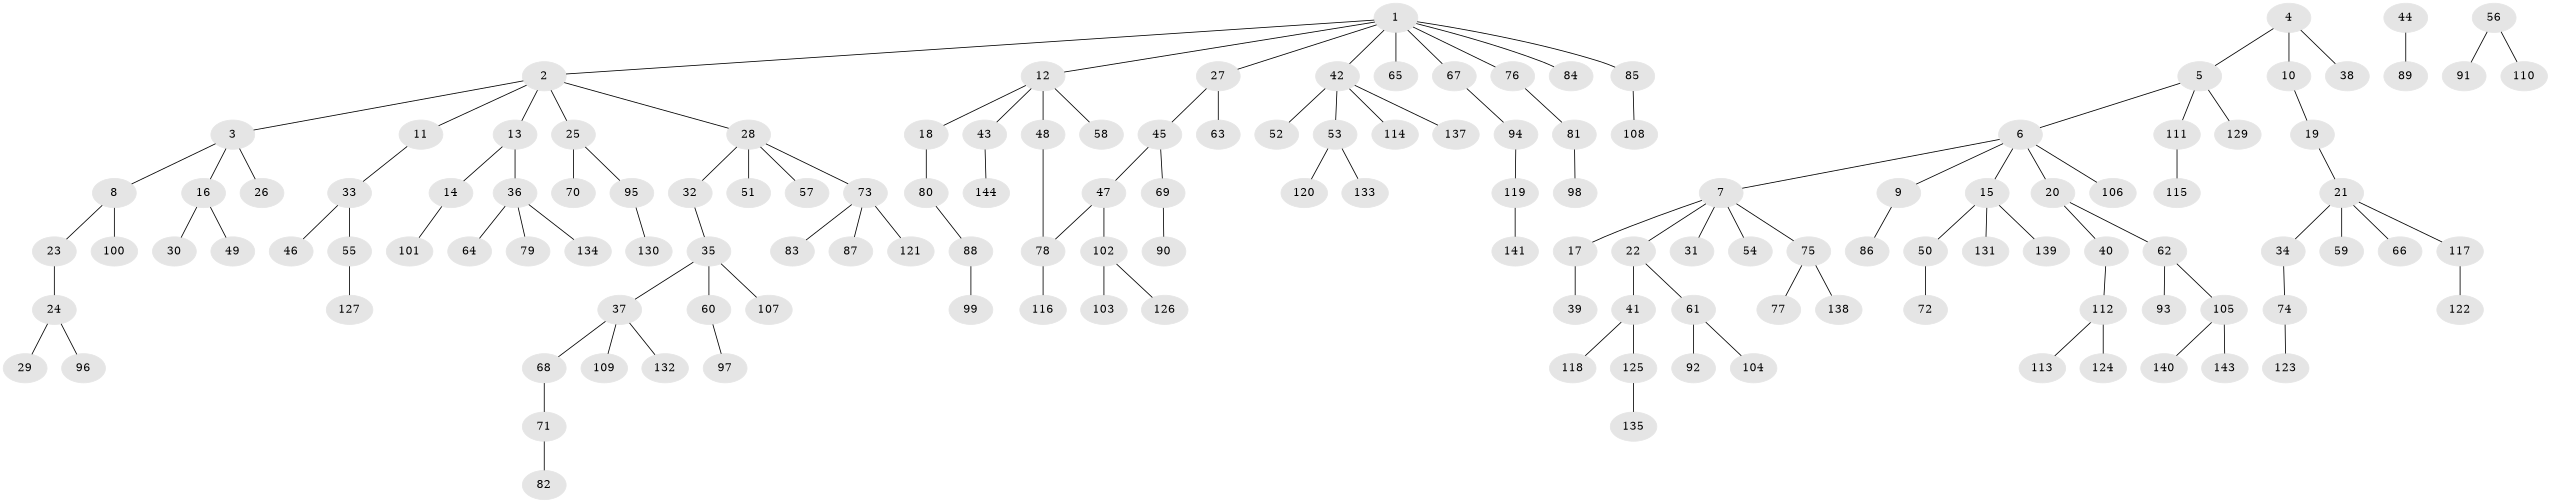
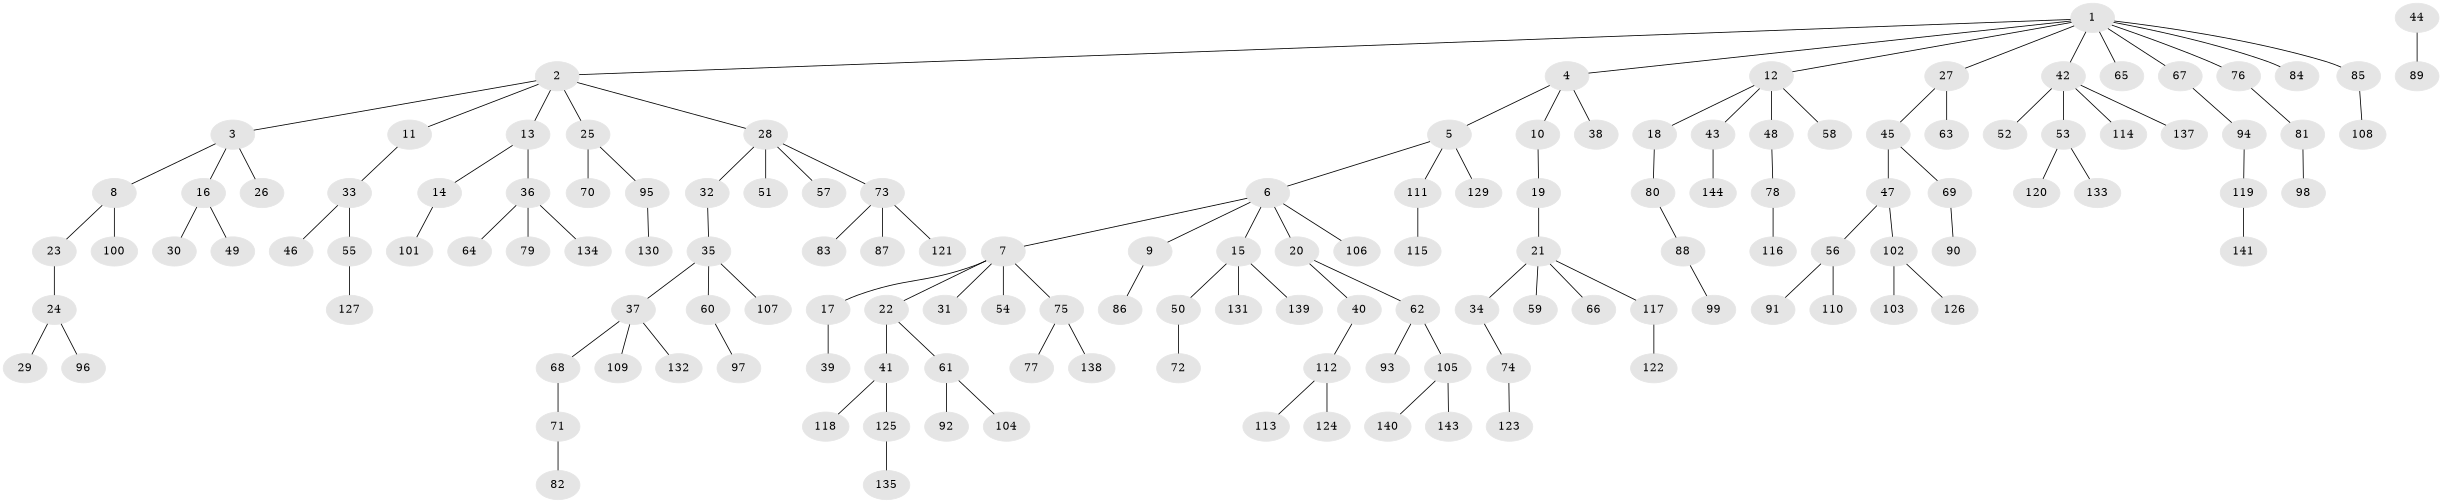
edge "1" -- "4": added
edge "47" -- "78": now "47" -- "56"
